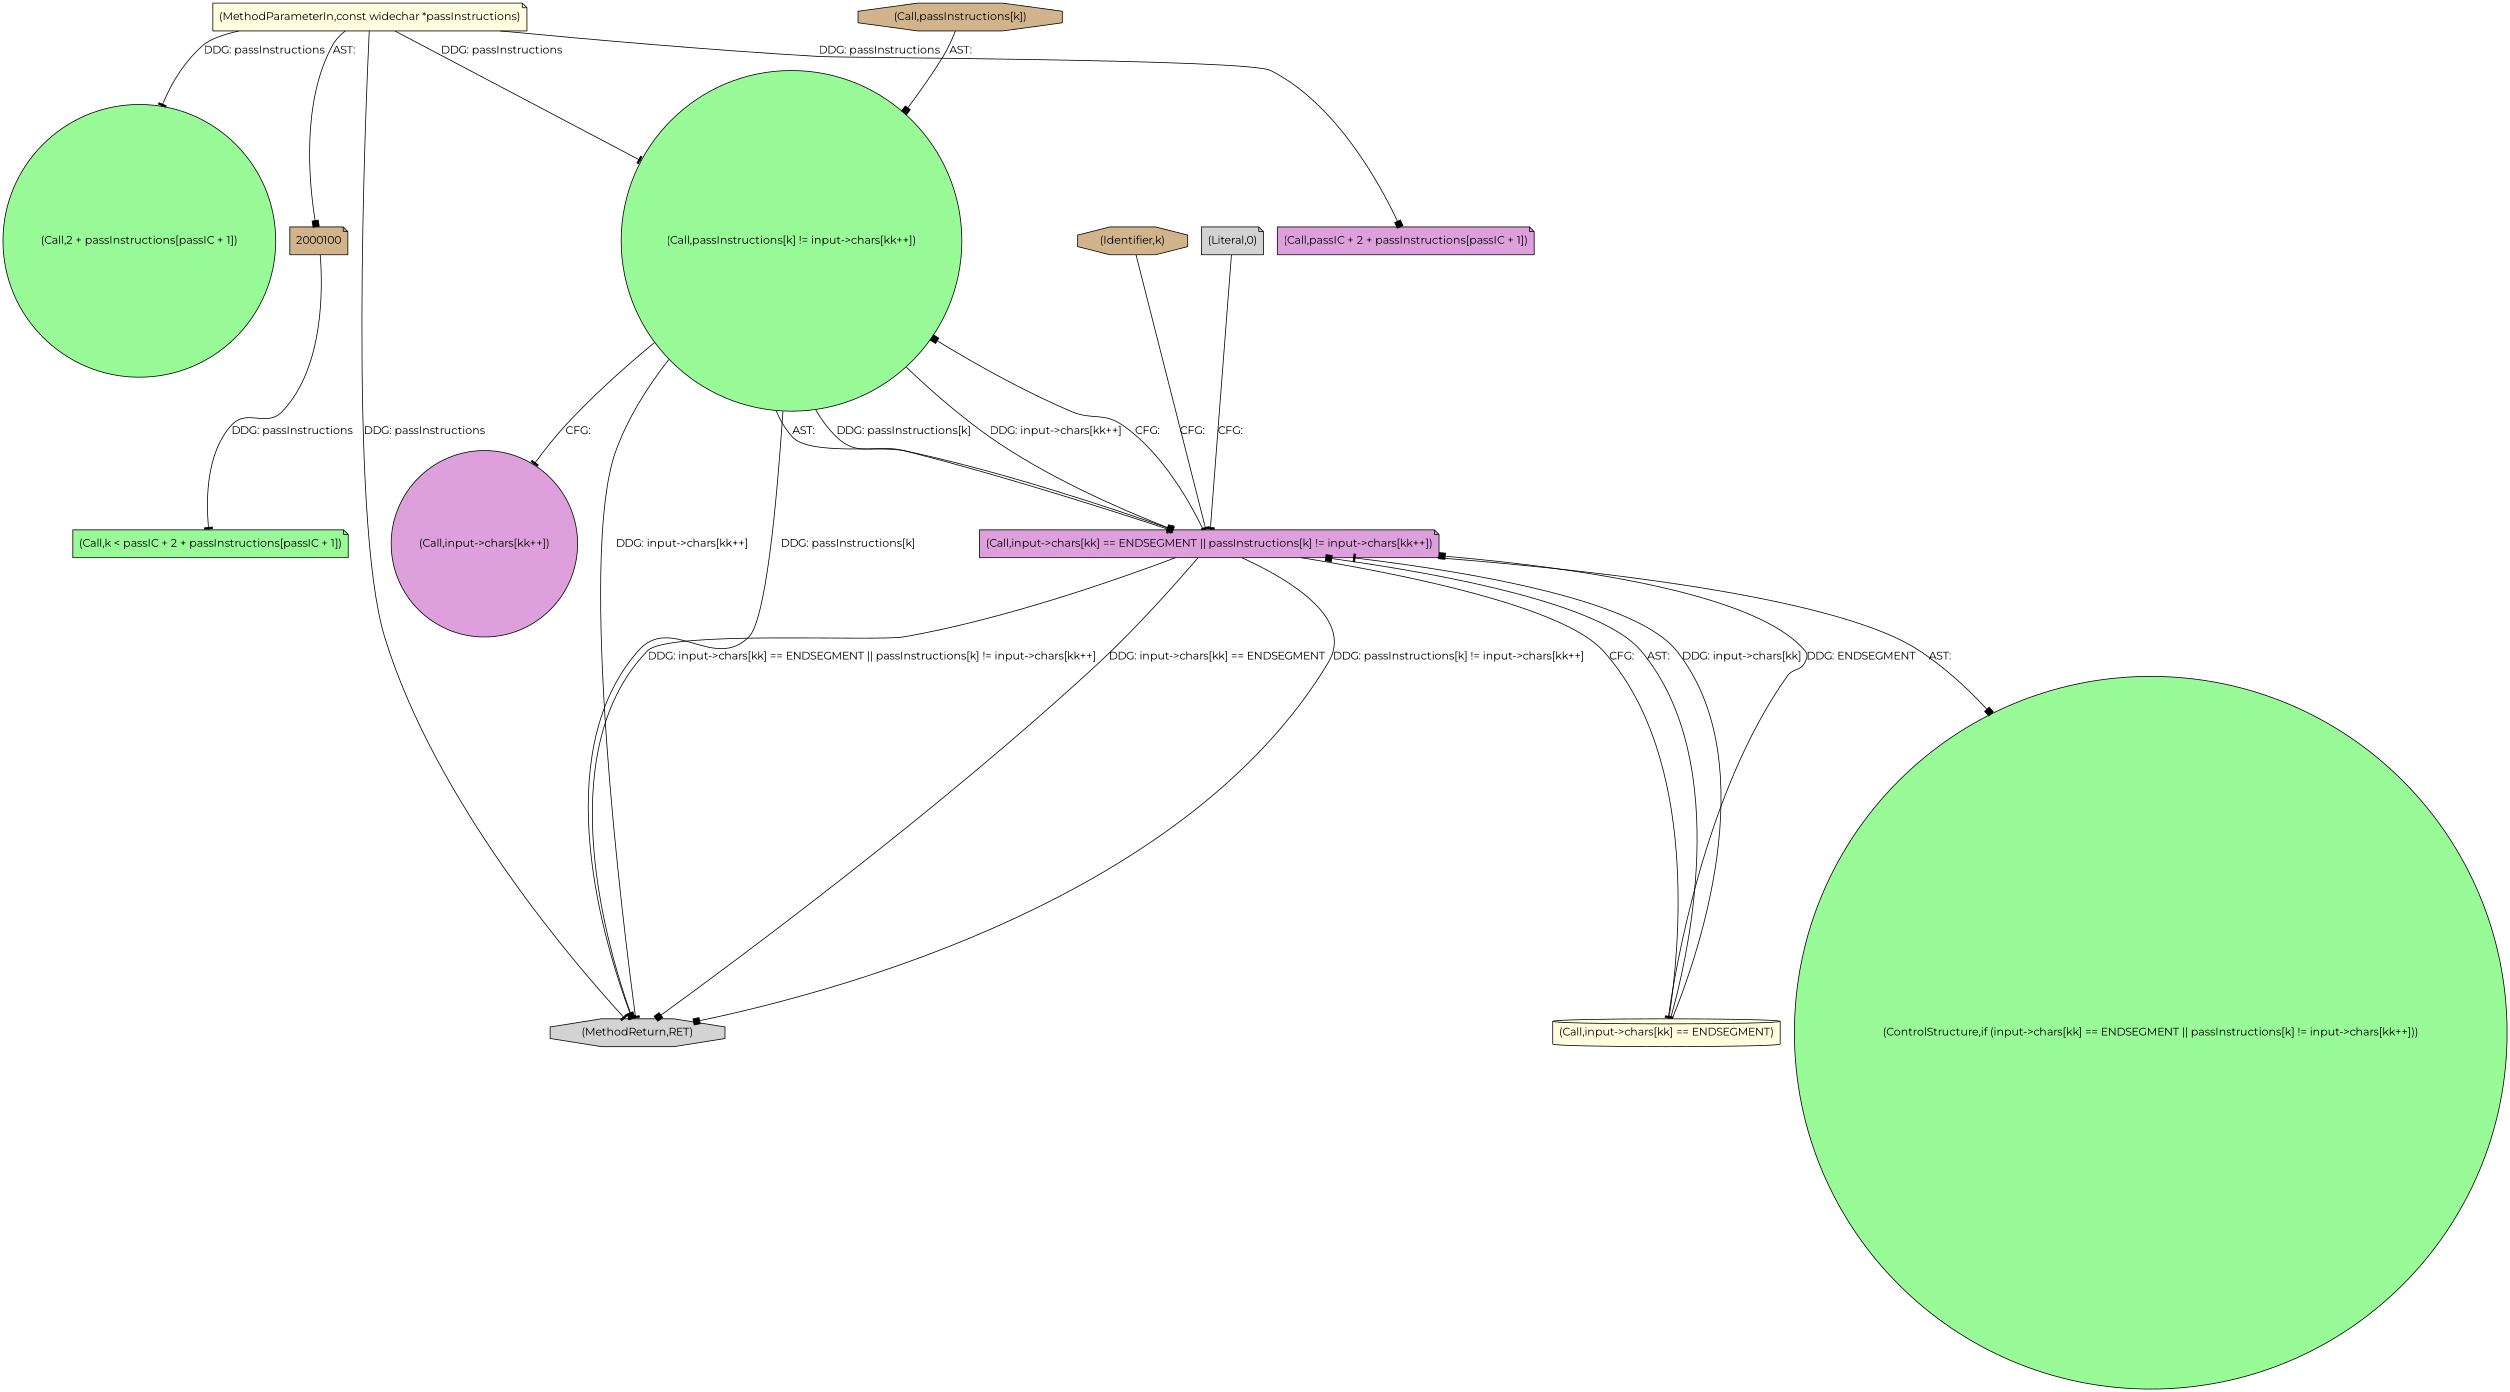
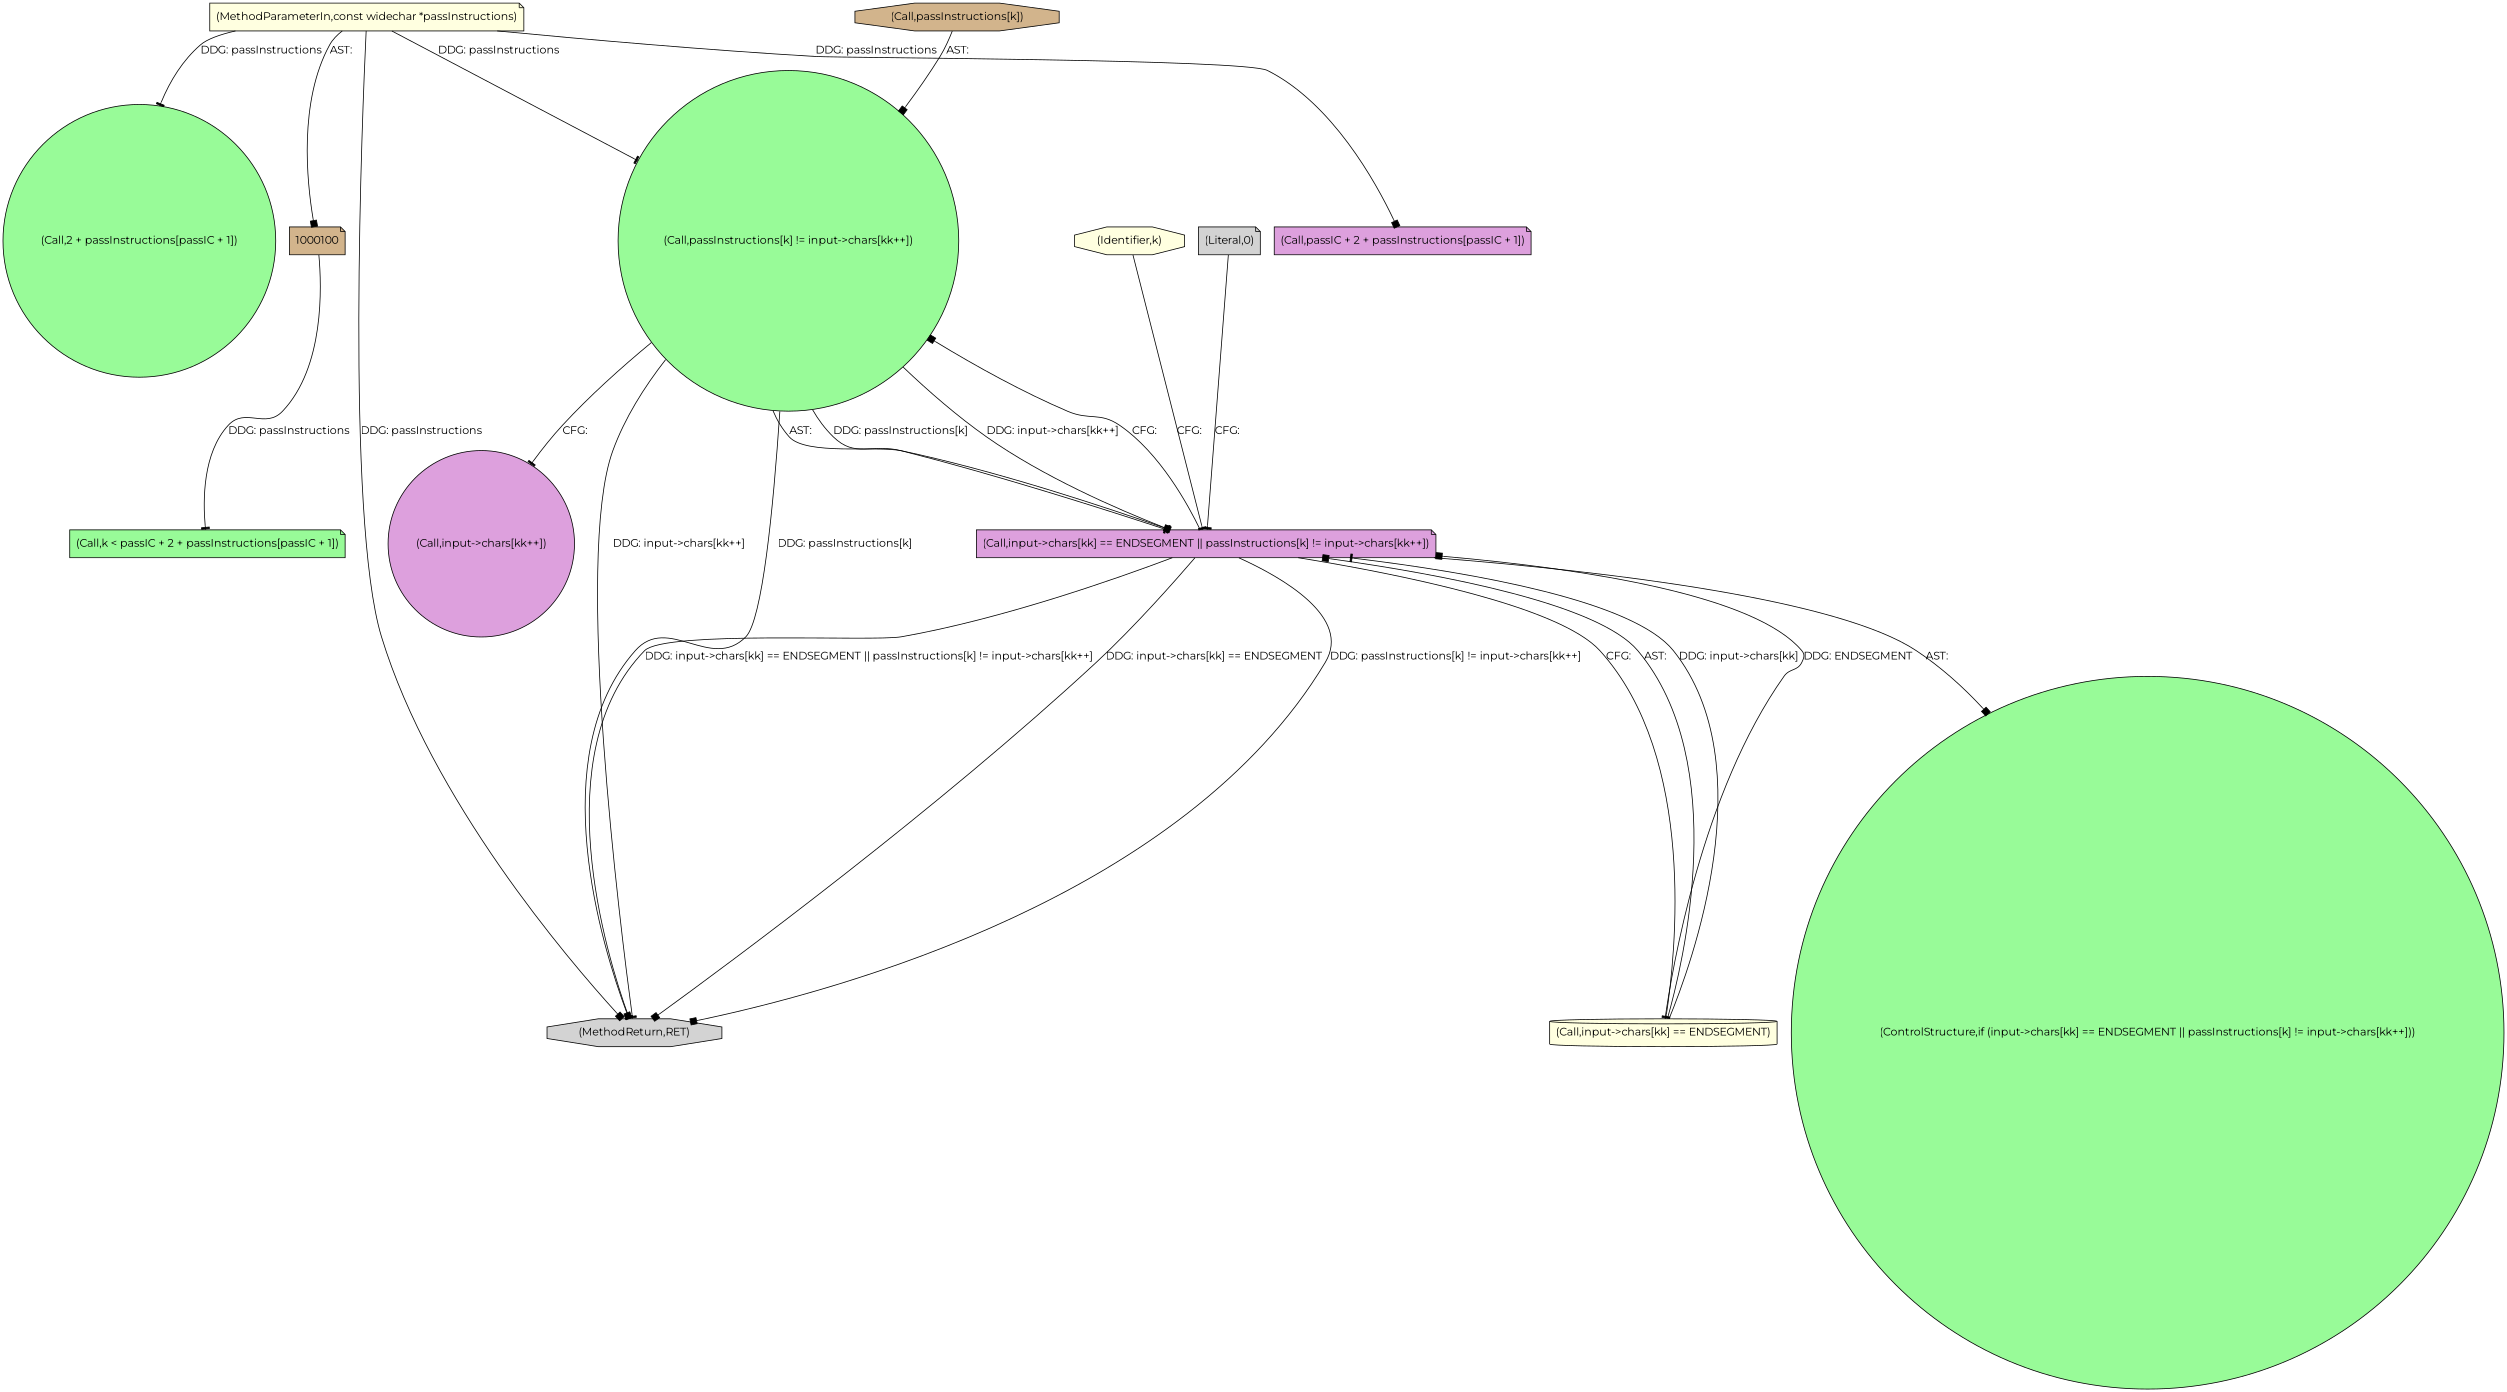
node "2000100": label "2000100" -> "1000100"
node "(Identifier,k)": fillcolor tan -> lightyellow
edge "(MethodParameterIn,const widechar *passInstructions)" -> "(MethodReturn,RET)": arrowhead tee -> box
